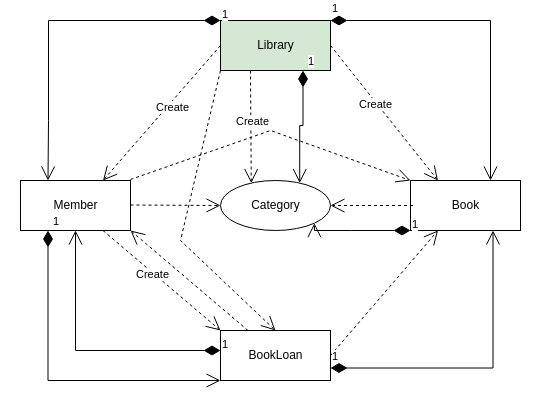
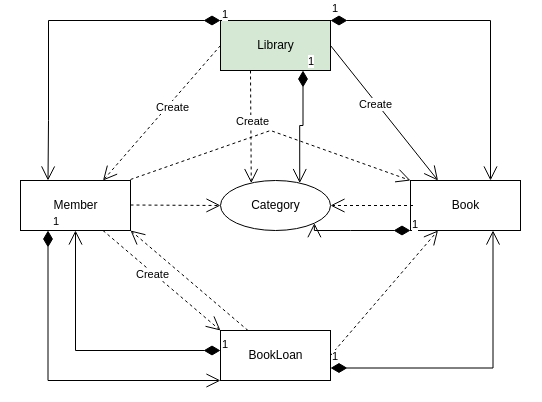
edge "Library" -> "Book": style dashed -> solid
edge "Library" -> "BookLoan": removed
